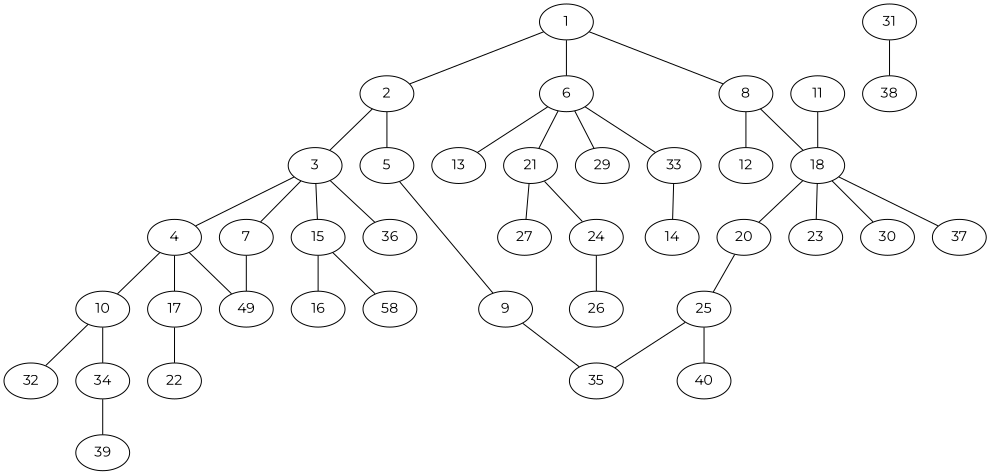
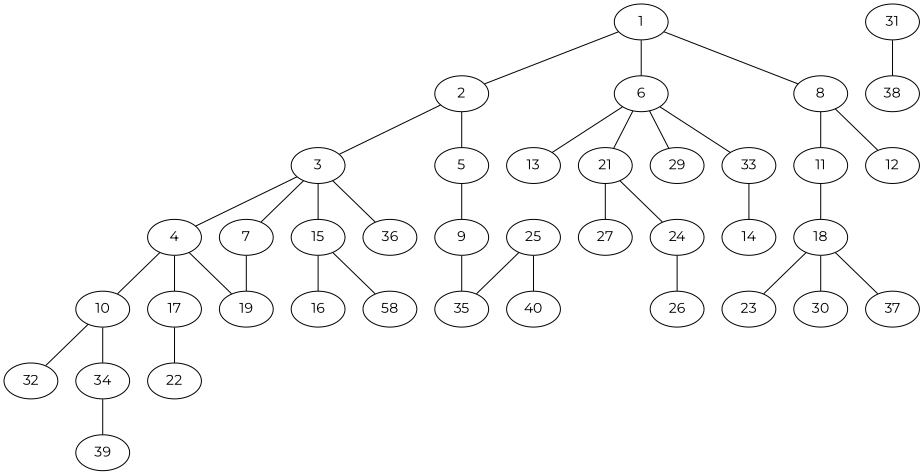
edge "8" -- "18": now "8" -- "11"
node "20": removed
node "49": label "49" -> "19"
